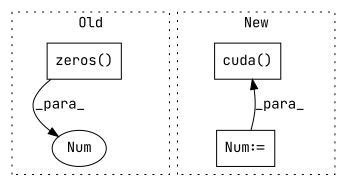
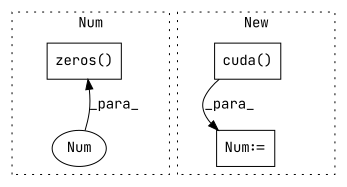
cluster "Old": label "Old" -> "Num"
edge "zeros()" -> "Num": reversed
edge "Num:=" -> "cuda()": reversed
